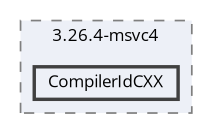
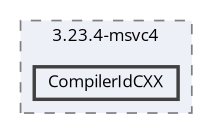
cluster "3.26.4-msvc4": label "3.26.4-msvc4" -> "3.23.4-msvc4"
